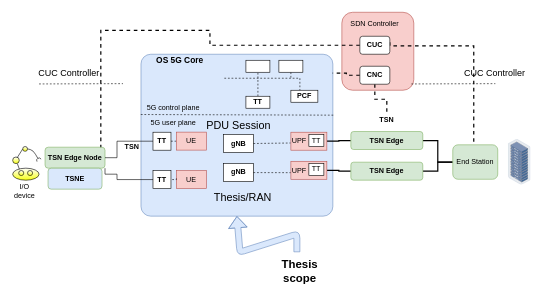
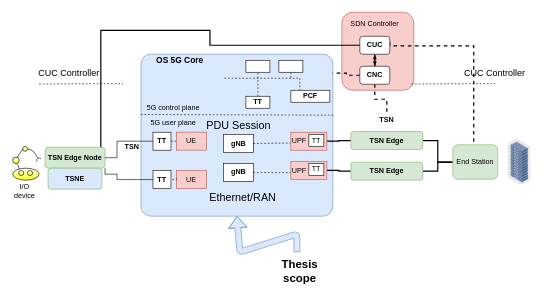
edge "CUC" -- "TSN Edge Node": style dashed -> solid
edge "CUC" -- "CNC": added
node "PCF": size 27x12 -> 39x12
node "Thesis/RAN": label "Thesis/RAN" -> "Ethernet/RAN"
